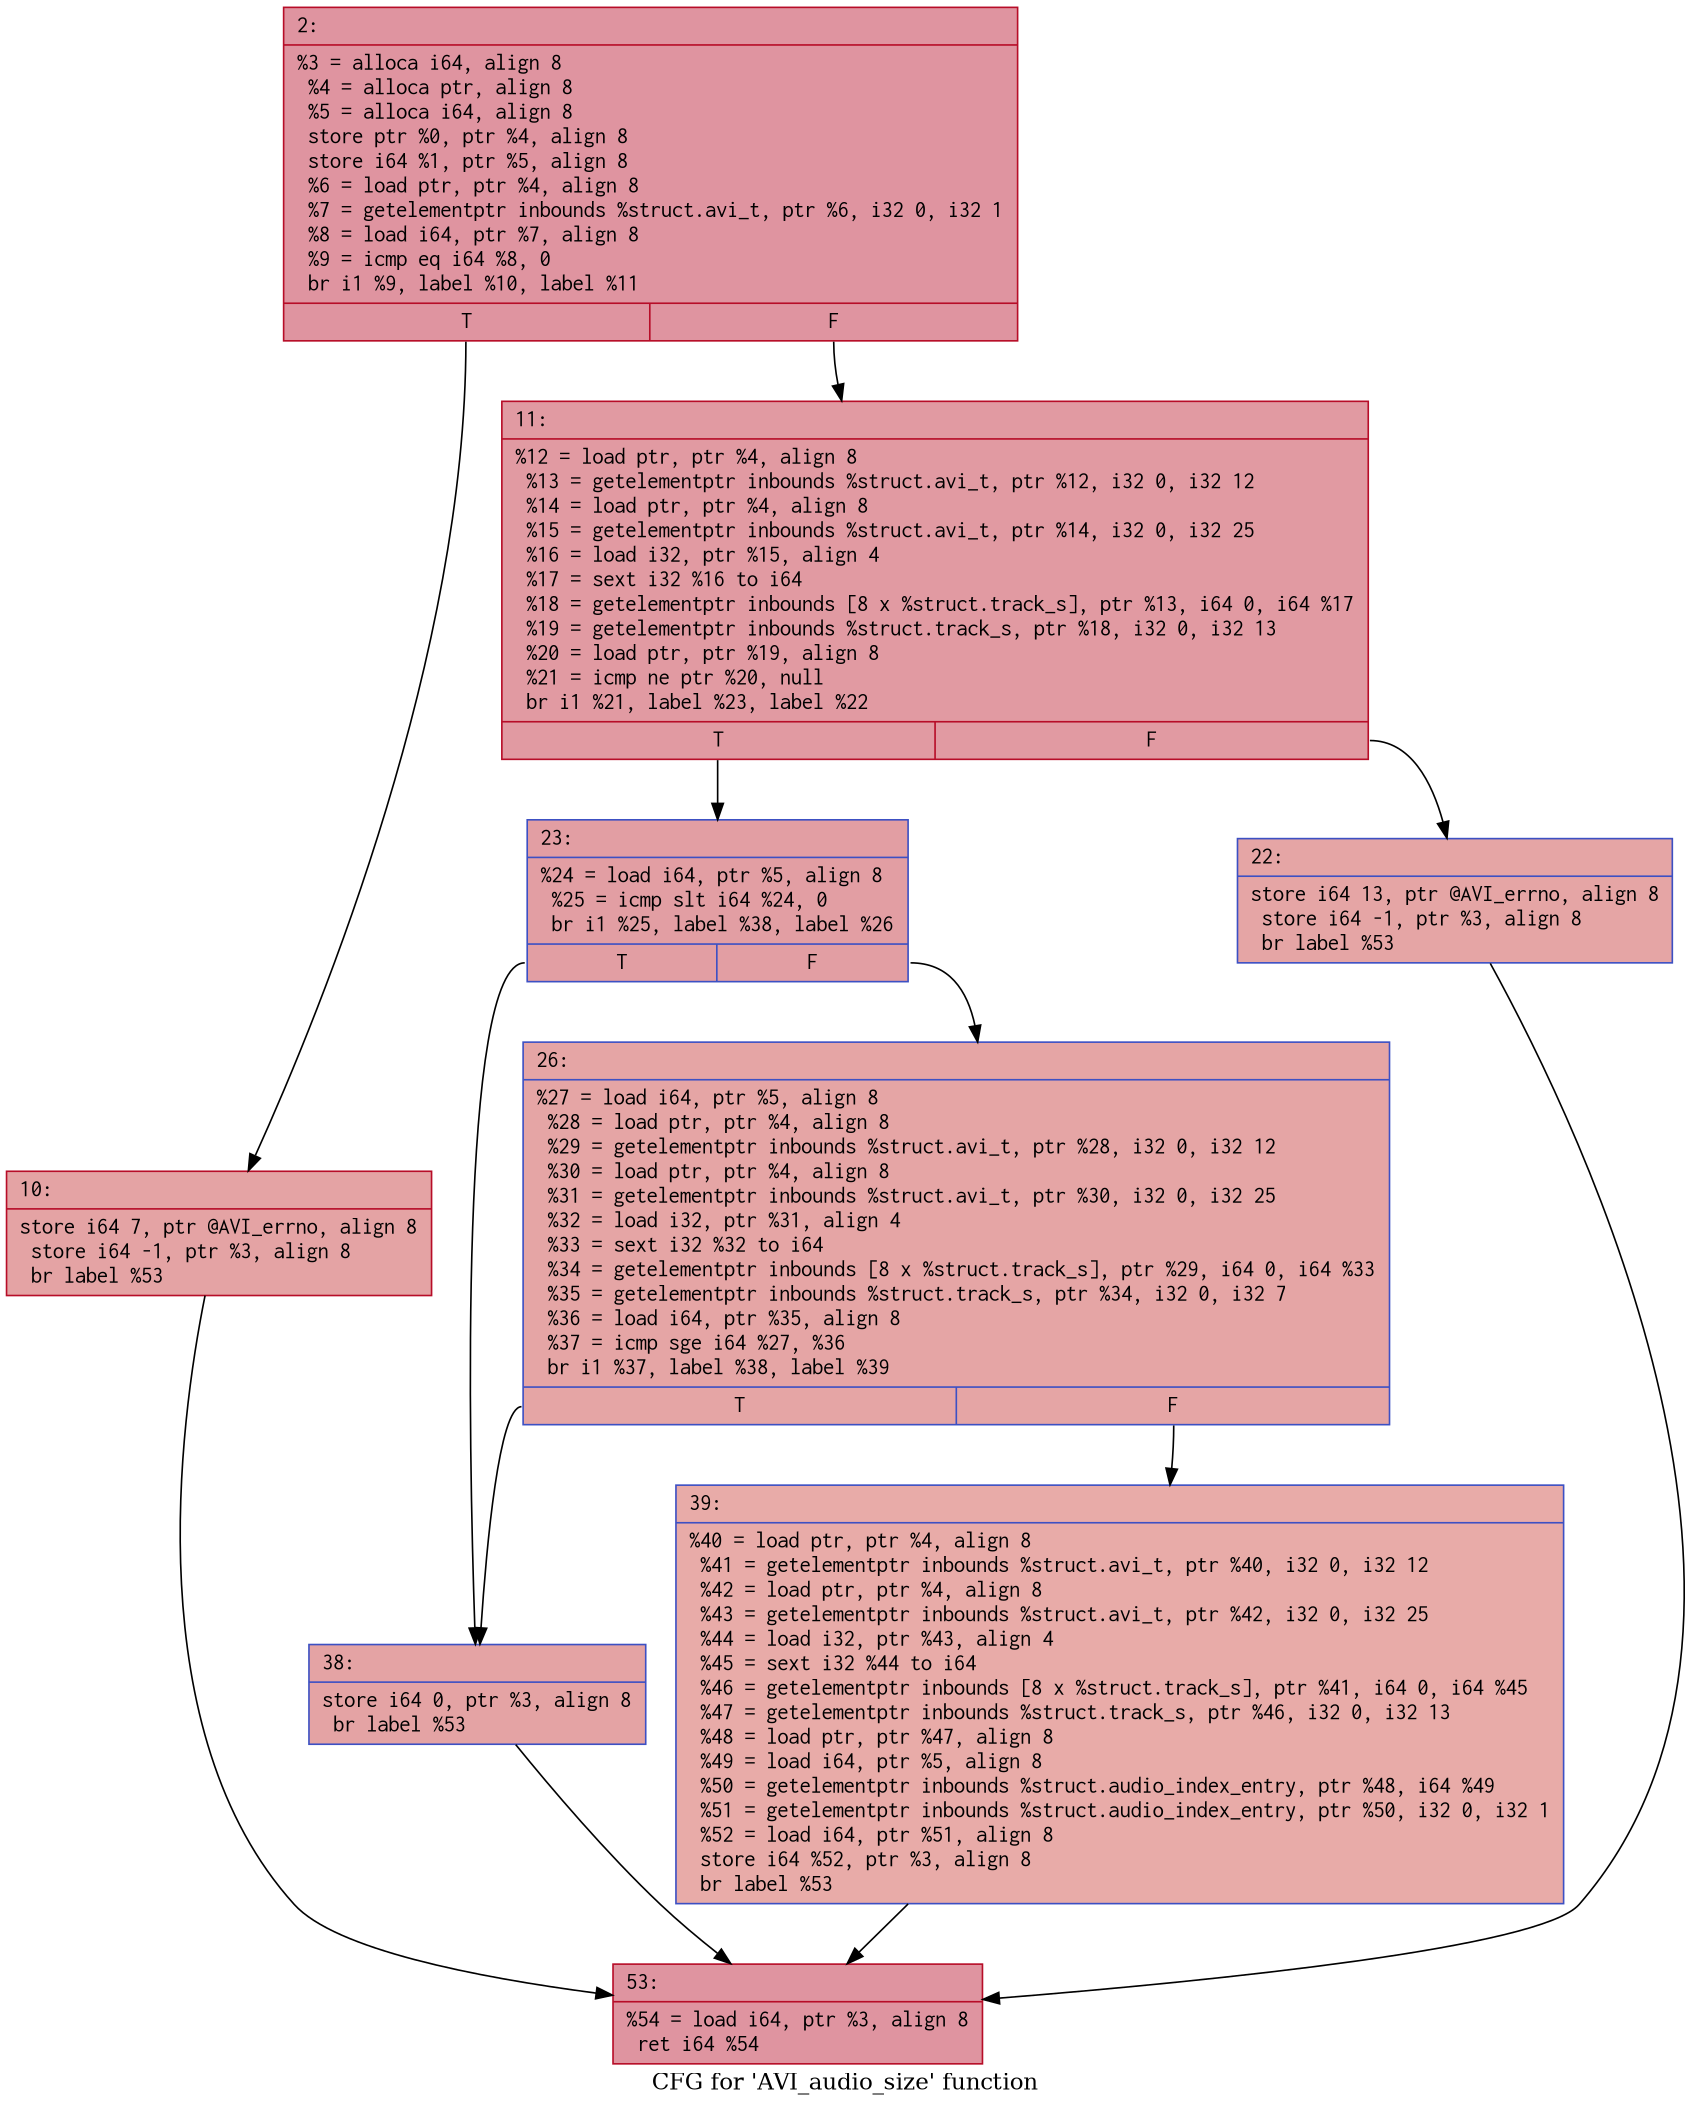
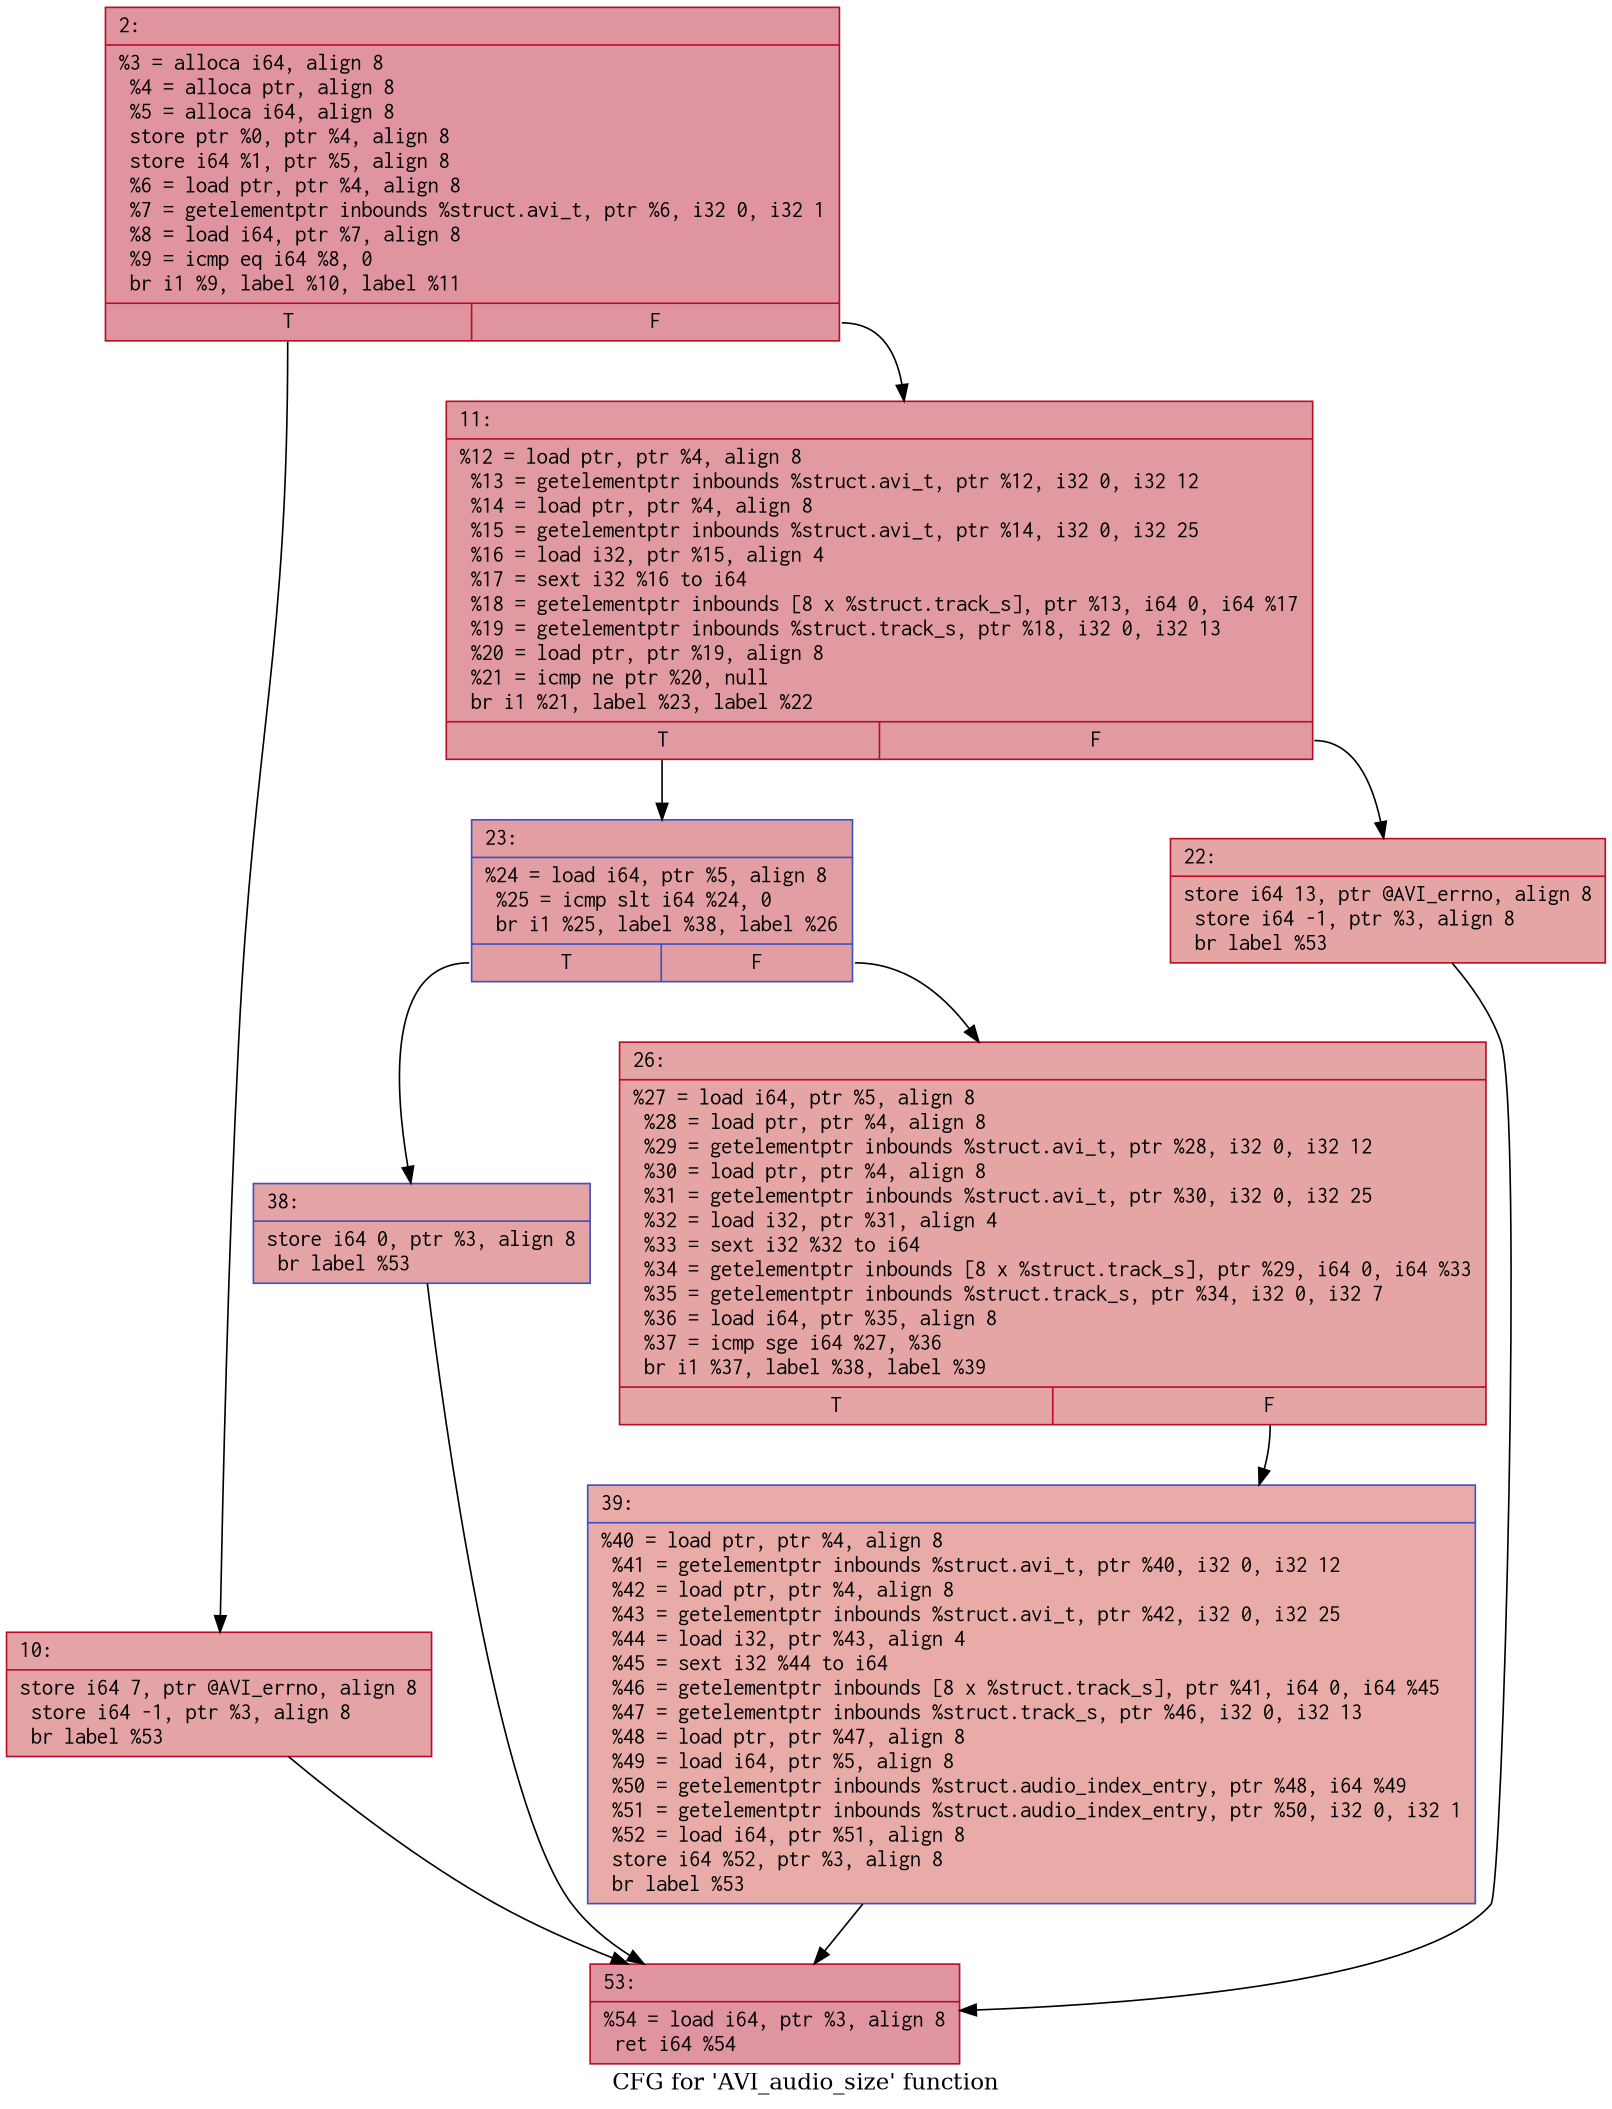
node "22:": color #3d50c3ff -> #b70d28ff
node "26:": color #3d50c3ff -> #b70d28ff
edge "26:" -> "38:": removed
